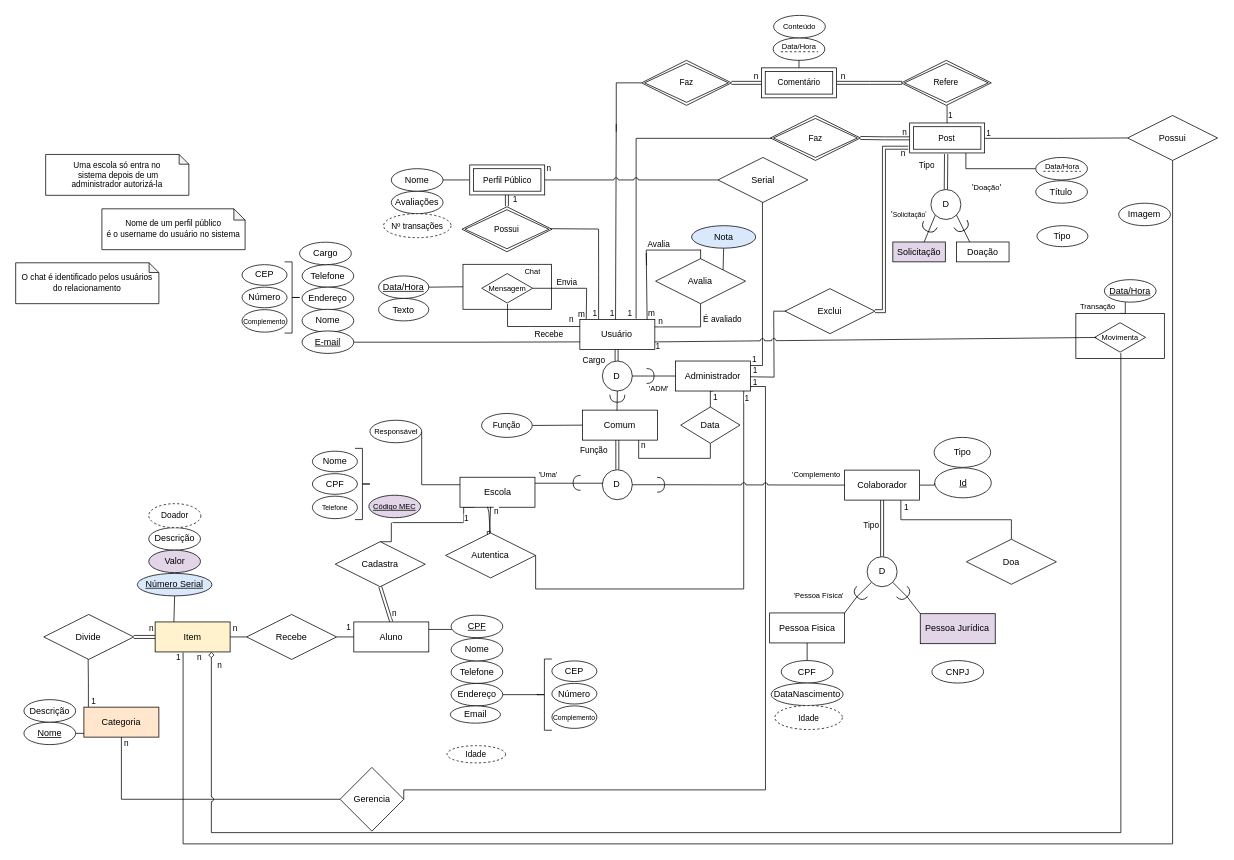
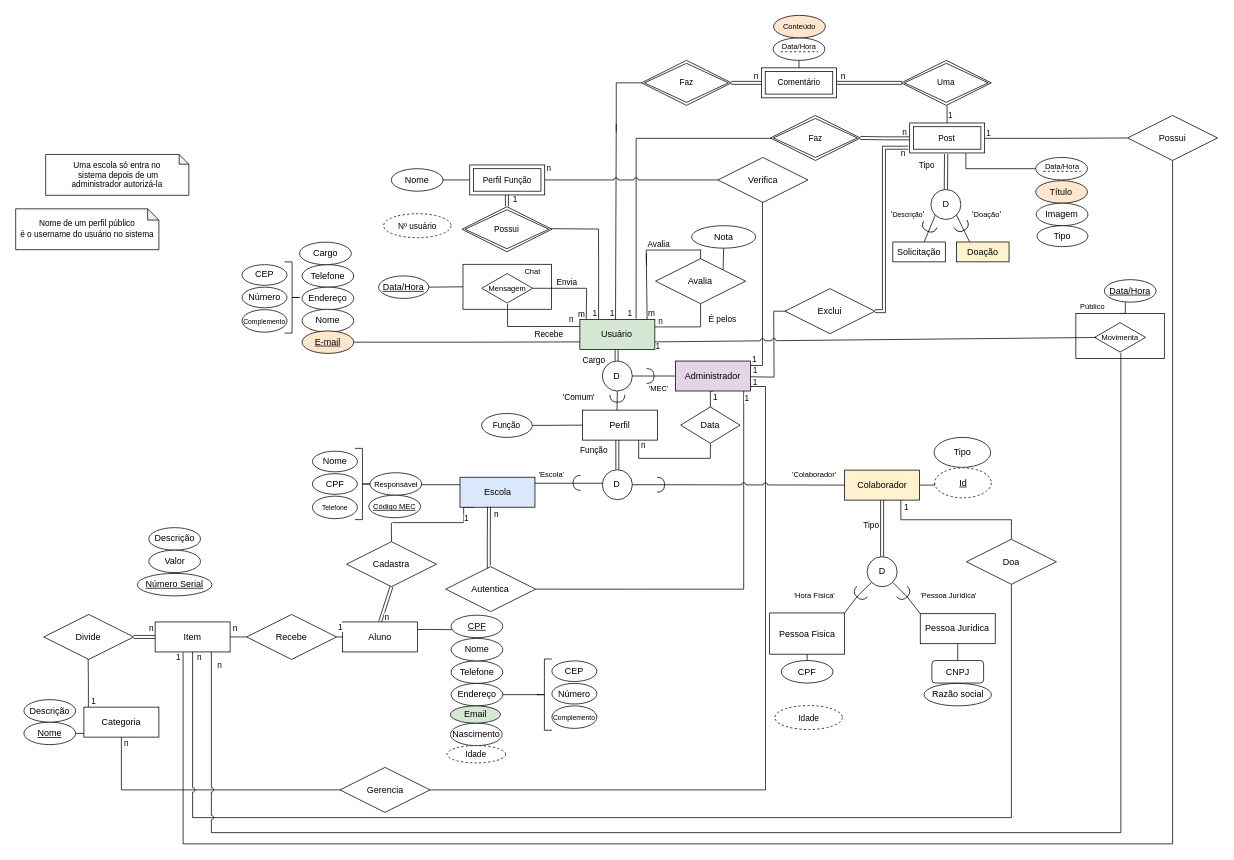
node "Conteúdo": fillcolor #ffffff -> #ffe6cc
node "Refere": label "Refere" -> "Uma"
node "Perfil Público": label "Perfil Público" -> "Perfil Função"
node "Serial": label "Serial" -> "Verifica"
node "'Doação'": moved (989, 188) -> (989, 214)
node "Título": fillcolor #ffffff -> #ffe6cc
node "Avaliações": removed
node "'Solicitação'": label "'Solicitação'" -> "'Descrição'"
node "Imagem": moved (1145, 215) -> (1062, 215)
node "Nº transações": label "Nº transações" -> "Nº usuário"
node "Nome de um perfil público é o username do usuário no sistema": moved (173, 229) -> (87, 229)
node "Nota": fillcolor #dae8fc -> #ffffff
node "Solicitação": fillcolor #e1d5e7 -> #ffffff
node "Doação": fillcolor #ffffff -> #fff2cc
node "O chat é identificado pelos usuários do relacionamento": removed
node "Transação": label "Transação" -> "Público"
node "Texto": removed
node "É avaliado": label "É avaliado" -> "É pelos"
node "Usuário": fillcolor #ffffff -> #d5e8d4
node "E-mail": fillcolor #ffffff -> #ffe6cc
node "Administrador": fillcolor #ffffff -> #e1d5e7
node "'ADM'": label "'ADM'" -> "'MEC'"
node "'Comum'": added
node "Comum": label "Comum" -> "Perfil"
node "Responsável": moved (396, 432) -> (396, 484)
node "'Uma'": label "'Uma'" -> "'Escola'"
node "'Complemento'": label "'Complemento'" -> "'Colaborador'"
node "Id": style solid -> dashed
node "Colaborador": fillcolor #ffffff -> #fff2cc
node "Escola": fillcolor #ffffff -> #dae8fc
node "Código MEC": fillcolor #e1d5e7 -> #ffffff
node "Doador": removed
node "Autentica": moved (490, 556) -> (490, 589)
node "Valor": fillcolor #e1d5e7 -> #ffffff
node "Cadastra": moved (380, 564) -> (391, 564)
node "Número Serial": fillcolor #dae8fc -> #ffffff
node "'Pessoa Física'": label "'Pessoa Física'" -> "'Hora Física'"
node "'Pessoa Jurídica'": added
edge "Número Serial" -- "Item": now "Número Serial" -- "Valor"
node "Pessoa Fisica": size 75x30 -> 75x41
node "Pessoa Jurídica": fillcolor #e1d5e7 -> #ffffff
node "Item": fillcolor #fff2cc -> #ffffff
node "Aluno": moved (391, 637) -> (380, 637)
edge "Pessoa Jurídica" -- "CNPJ": added
edge "Movimenta" -> "Item": arrowhead diamond -> none
node "CNPJ": shape ellipse -> rounded rectangle
node "DataNascimento": removed
node "Razão social": added
node "Email": fillcolor #ffffff -> #d5e8d4
node "Categoria": fillcolor #ffe6cc -> #ffffff
node "Nascimento": added
node "Gerencia": size 64x64 -> 90x45
edge "Doa" -- "Item": added
